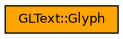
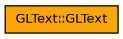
node "GLText::Glyph": label "GLText::Glyph" -> "GLText::GLText"
